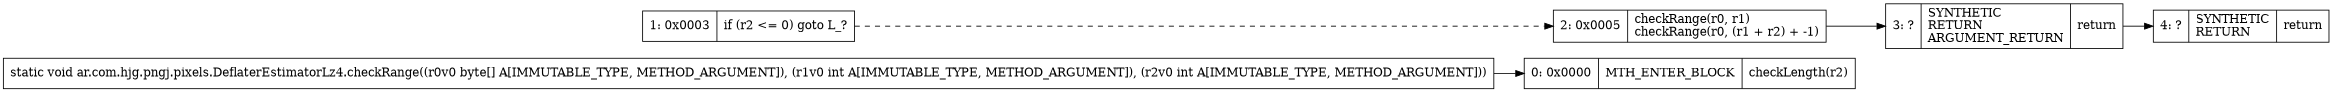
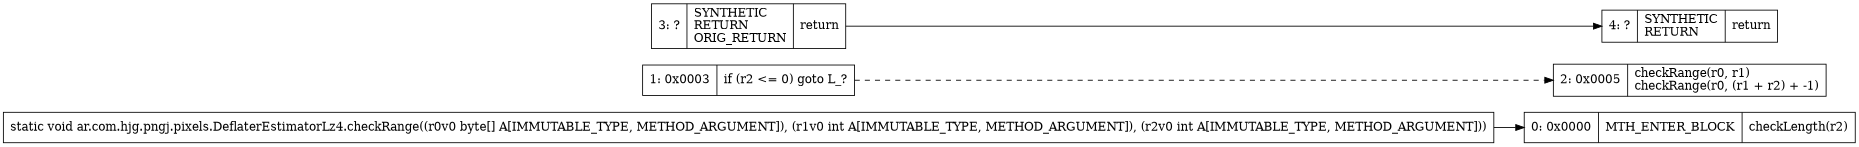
edge "2: 0x0005" -> "3: ?": removed
node "3: ?": text "ARGUMENT_RETURN" -> "ORIG_RETURN"
